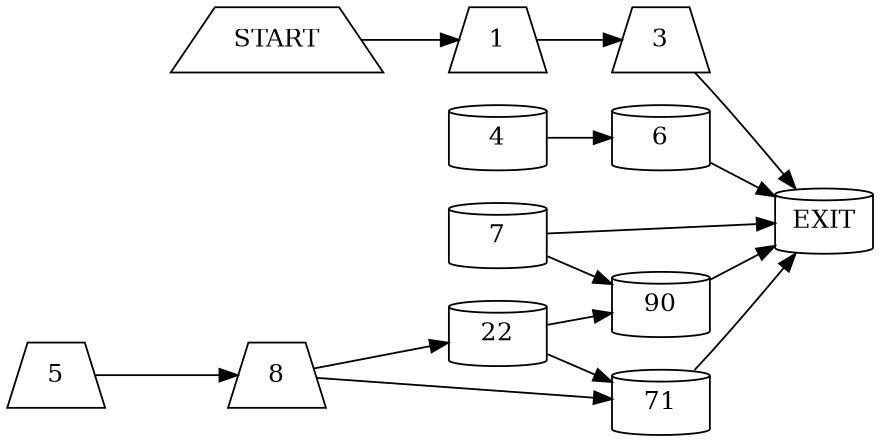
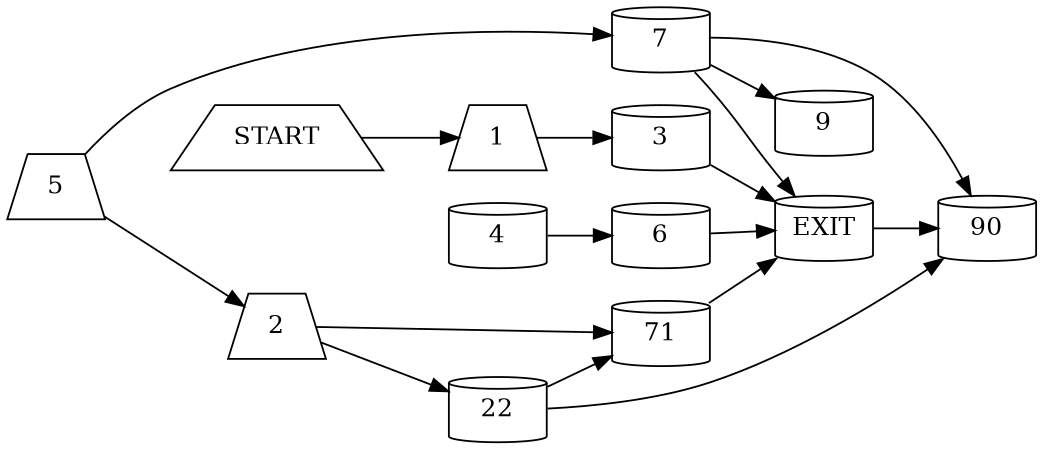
node "3": shape trapezium -> cylinder
edge "5" -> "7": added
node "9": added
edge "90" -> "EXIT": reversed
node "8": label "8" -> "2"
